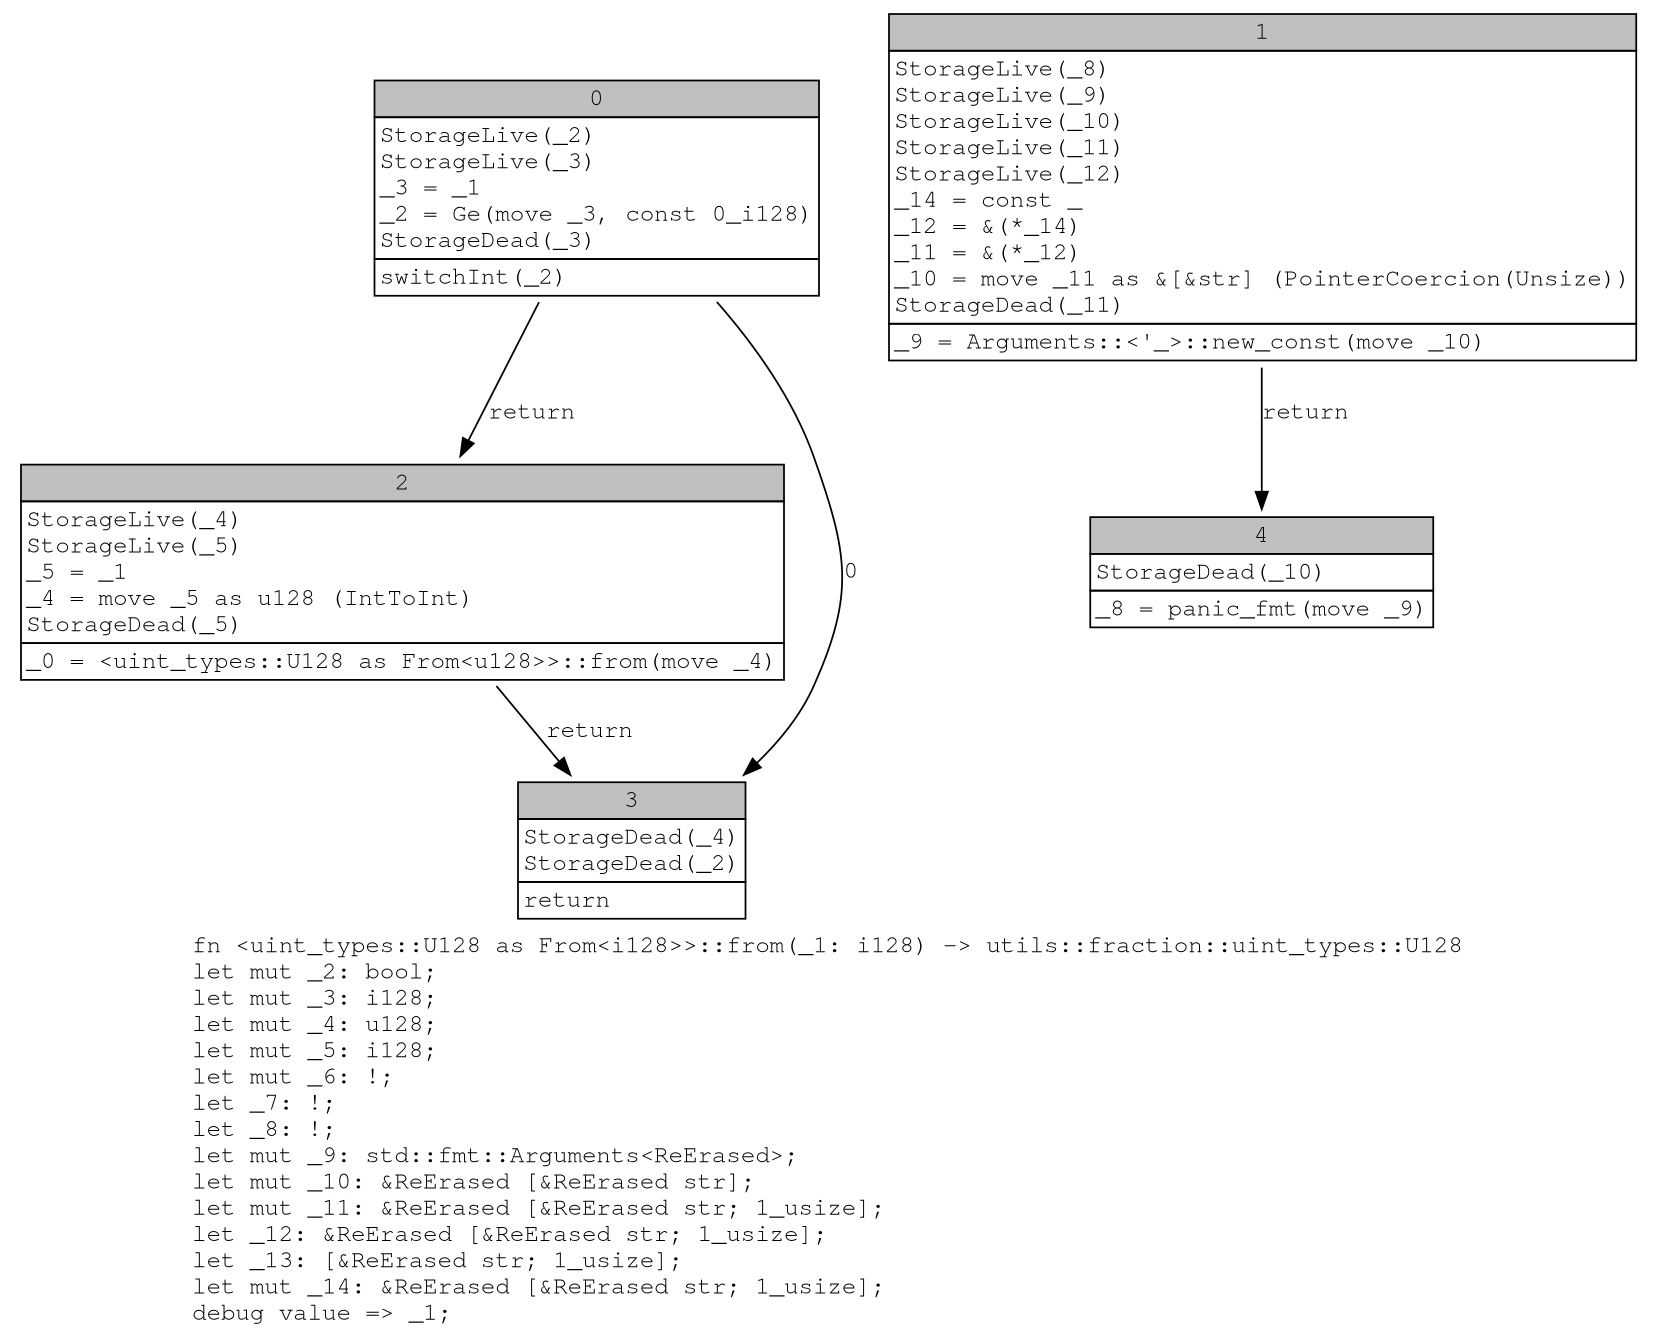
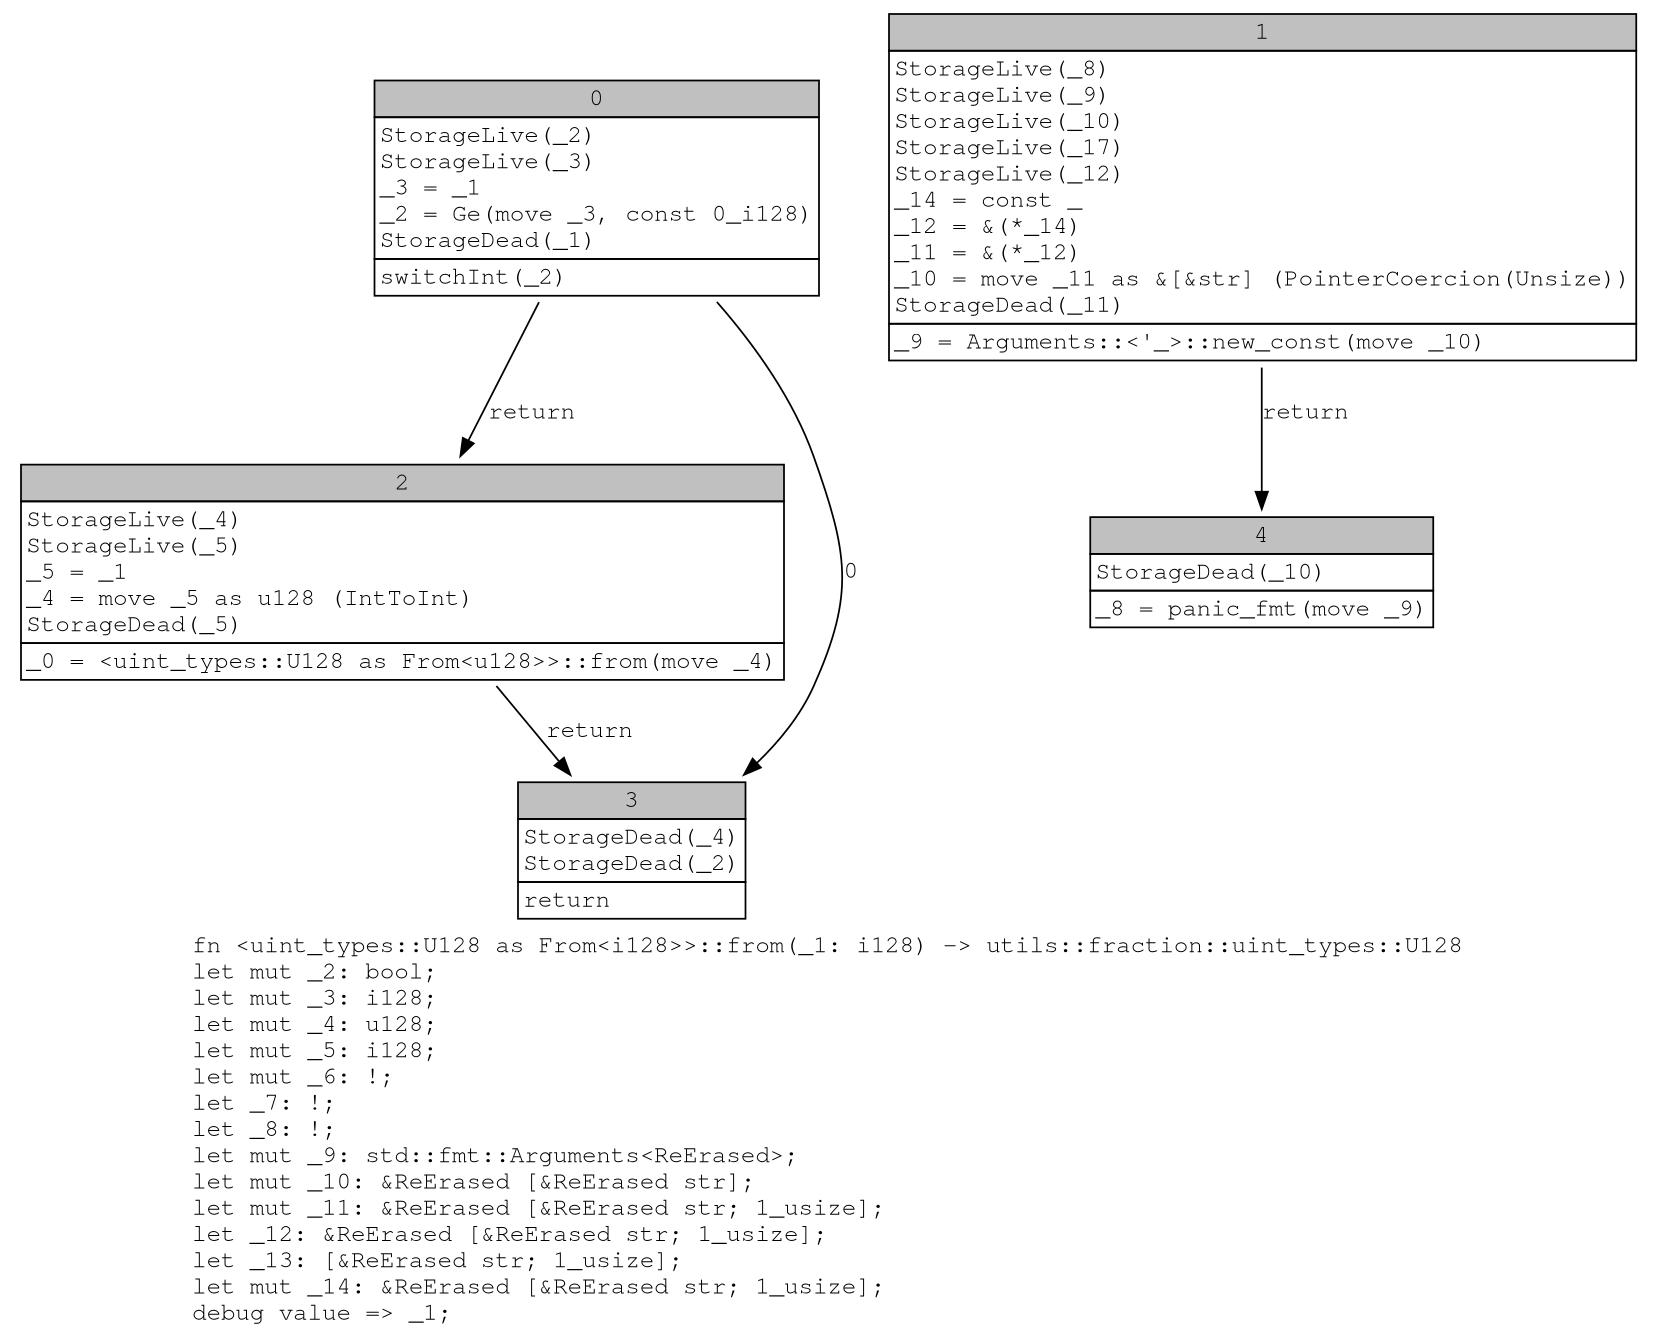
node "1": text "StorageLive(_11)" -> "StorageLive(_17)"
node "0": text "StorageDead(_3)" -> "StorageDead(_1)"
